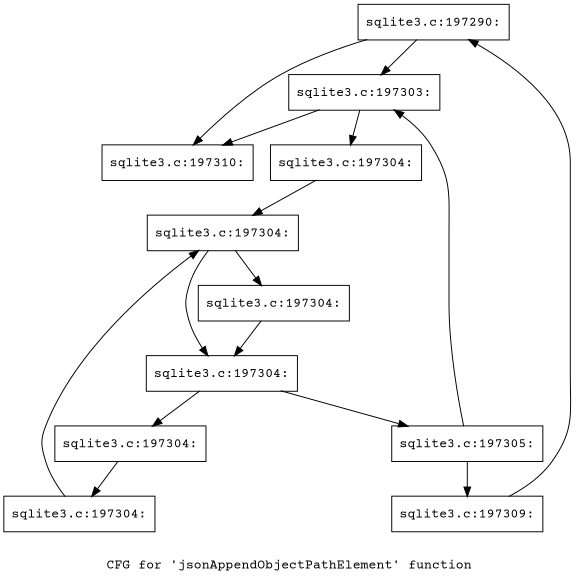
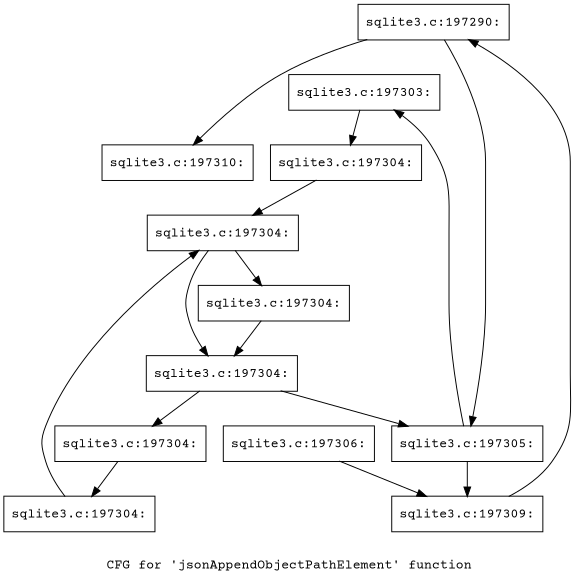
edge "sqlite3.c:197290:" -> "sqlite3.c:197303:": now "sqlite3.c:197290:" -> "sqlite3.c:197305:"
edge "sqlite3.c:197303:" -> "sqlite3.c:197310:": removed
node "sqlite3.c:197306:": added
